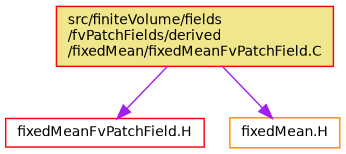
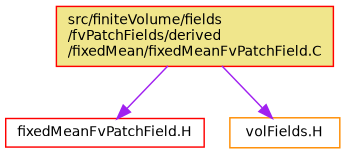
node "fixedMean.H": label "fixedMean.H" -> "volFields.H"
